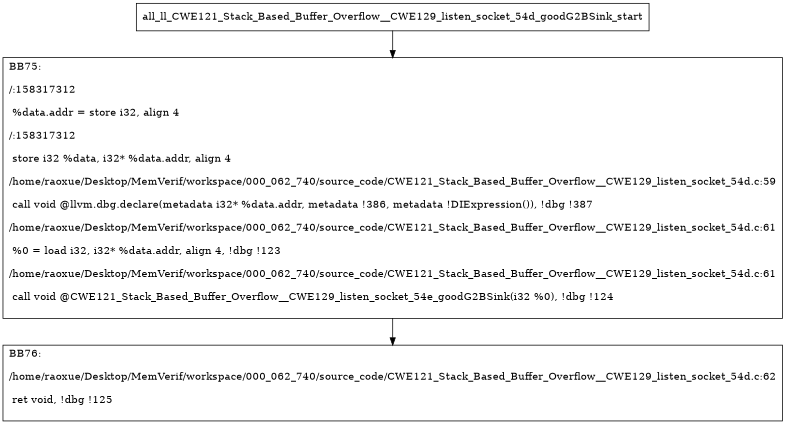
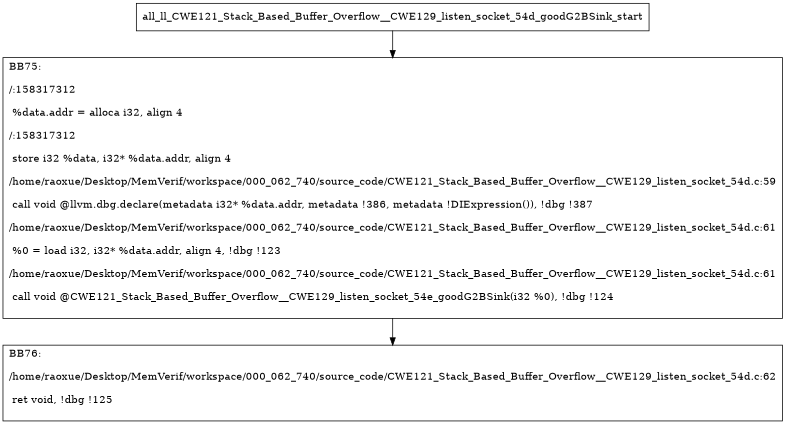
node "BB75:": text "%data.addr = store i32, align 4" -> "%data.addr = alloca i32, align 4"
